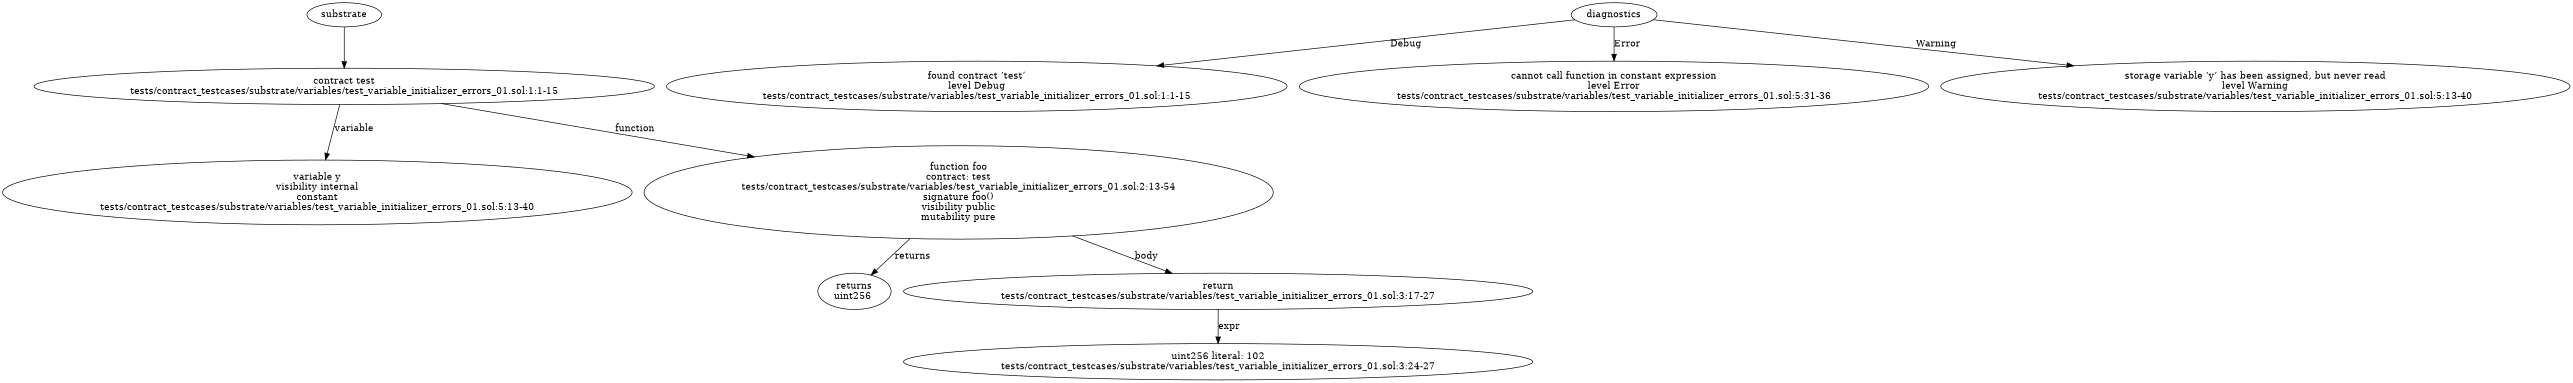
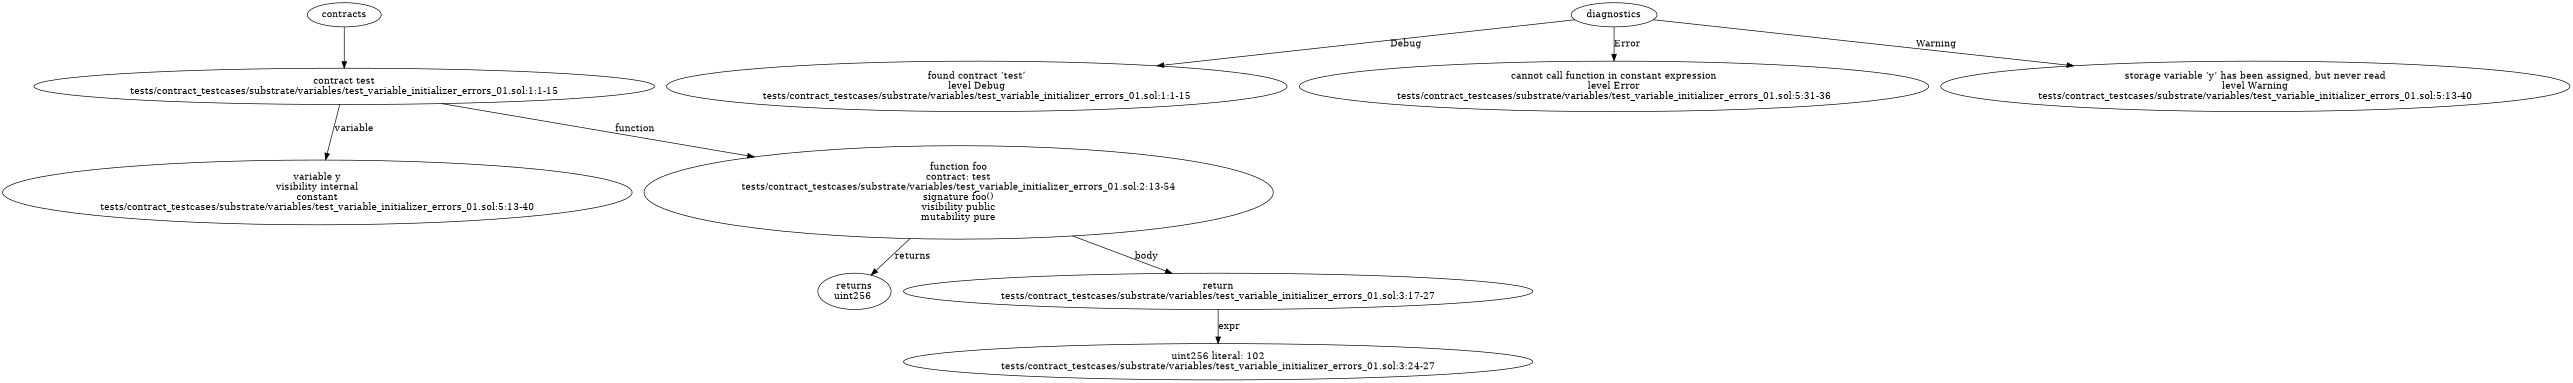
node "substrate": label "substrate" -> "contracts"
